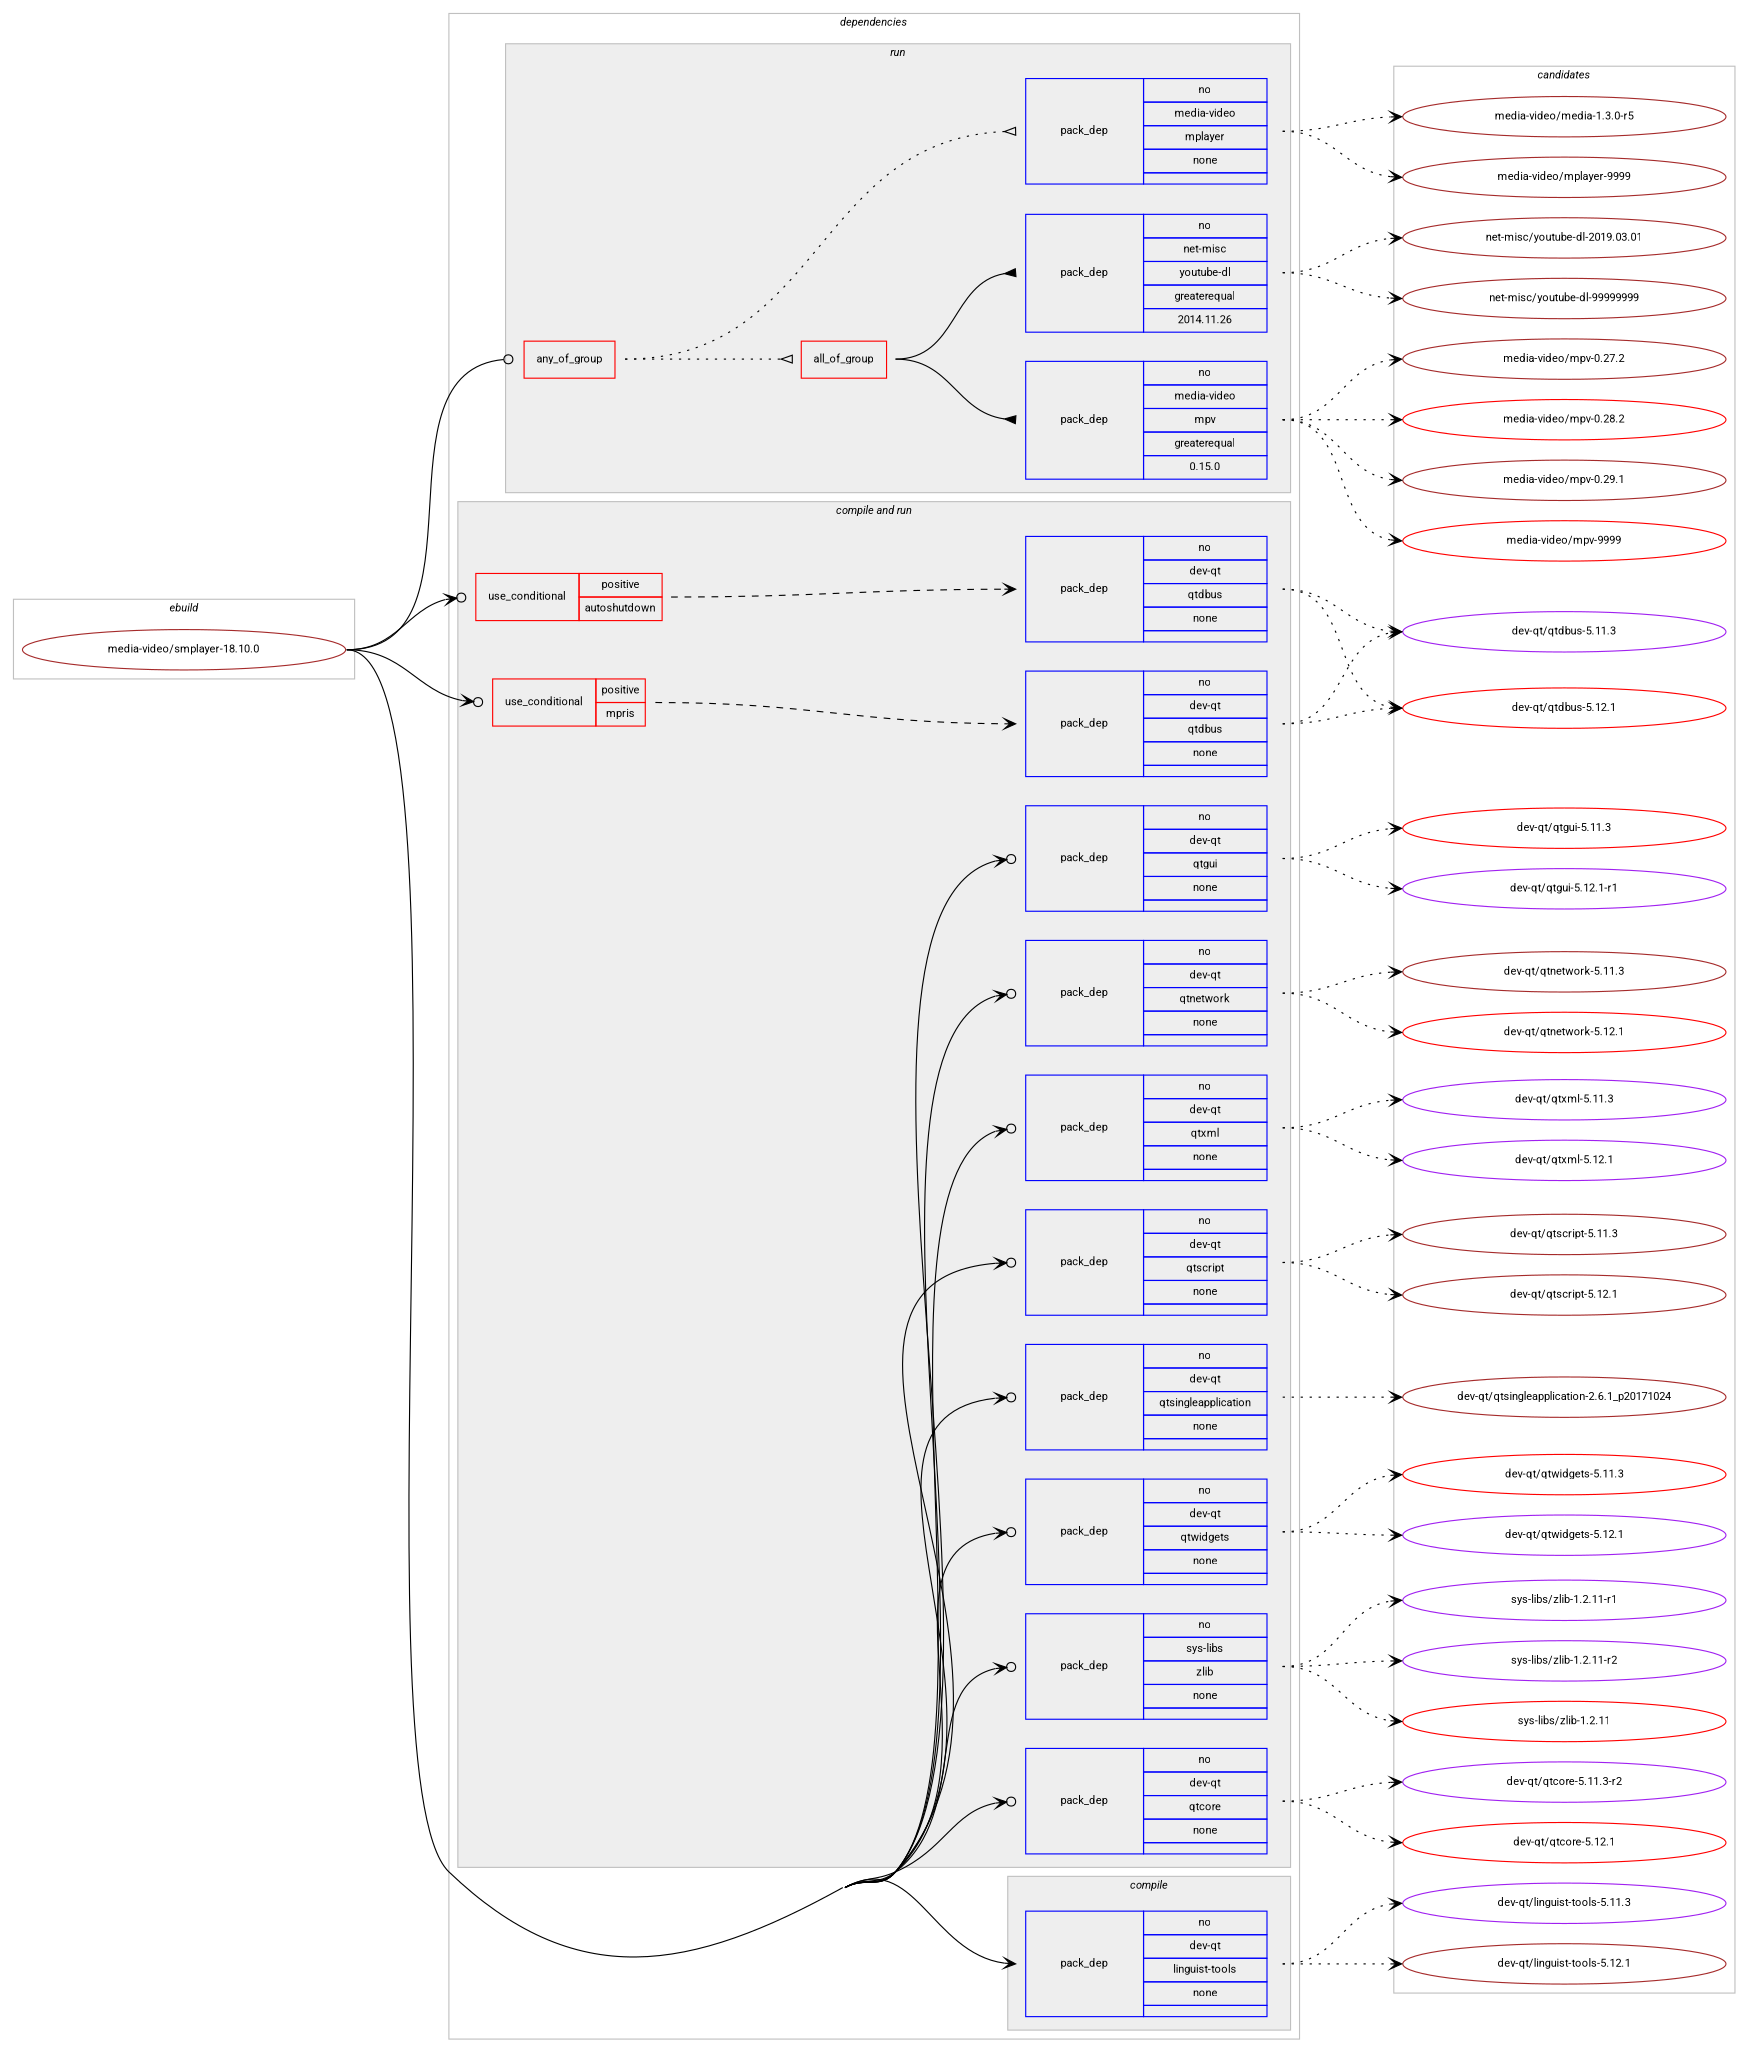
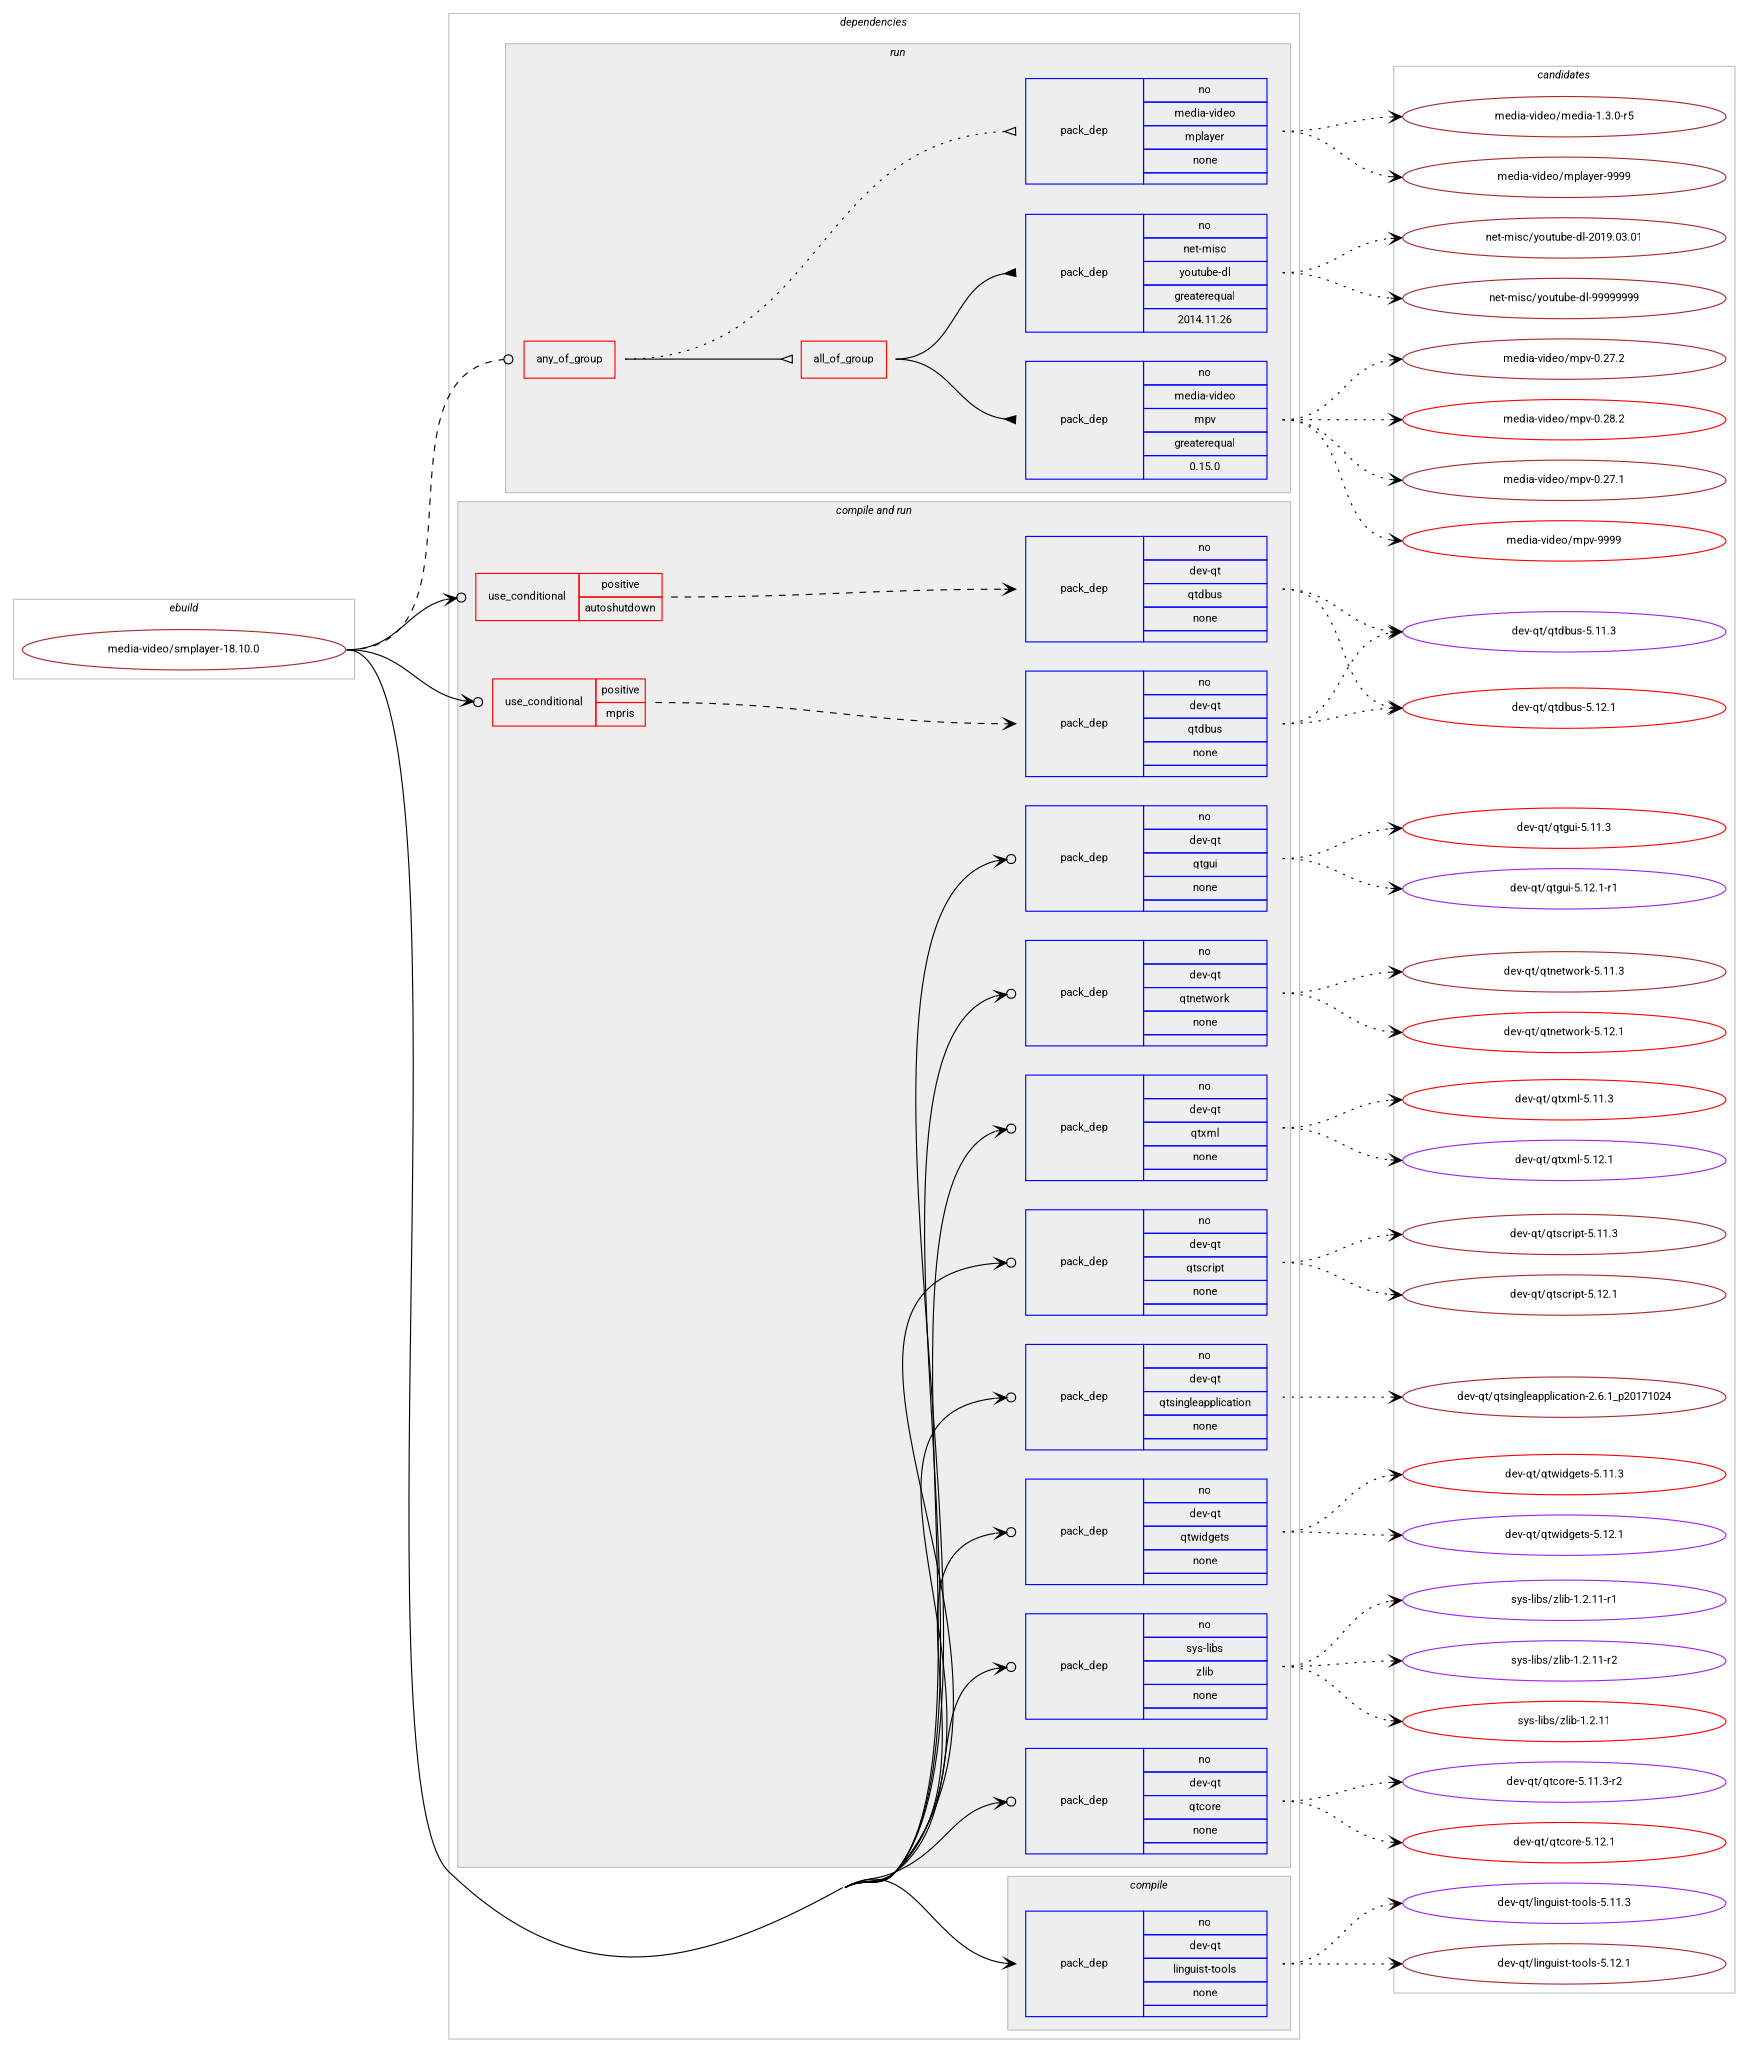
edge "any_of_group" -> "all_of_group": style dotted -> solid
node "media-video/mpv-0.29.1": label "media-video/mpv-0.29.1" -> "media-video/mpv-0.27.1"
edge "media-video/smplayer-18.10.0" -> "any_of_group": style solid -> dashed
node "dev-qt/qtxml-5.11.3": color purple -> red
